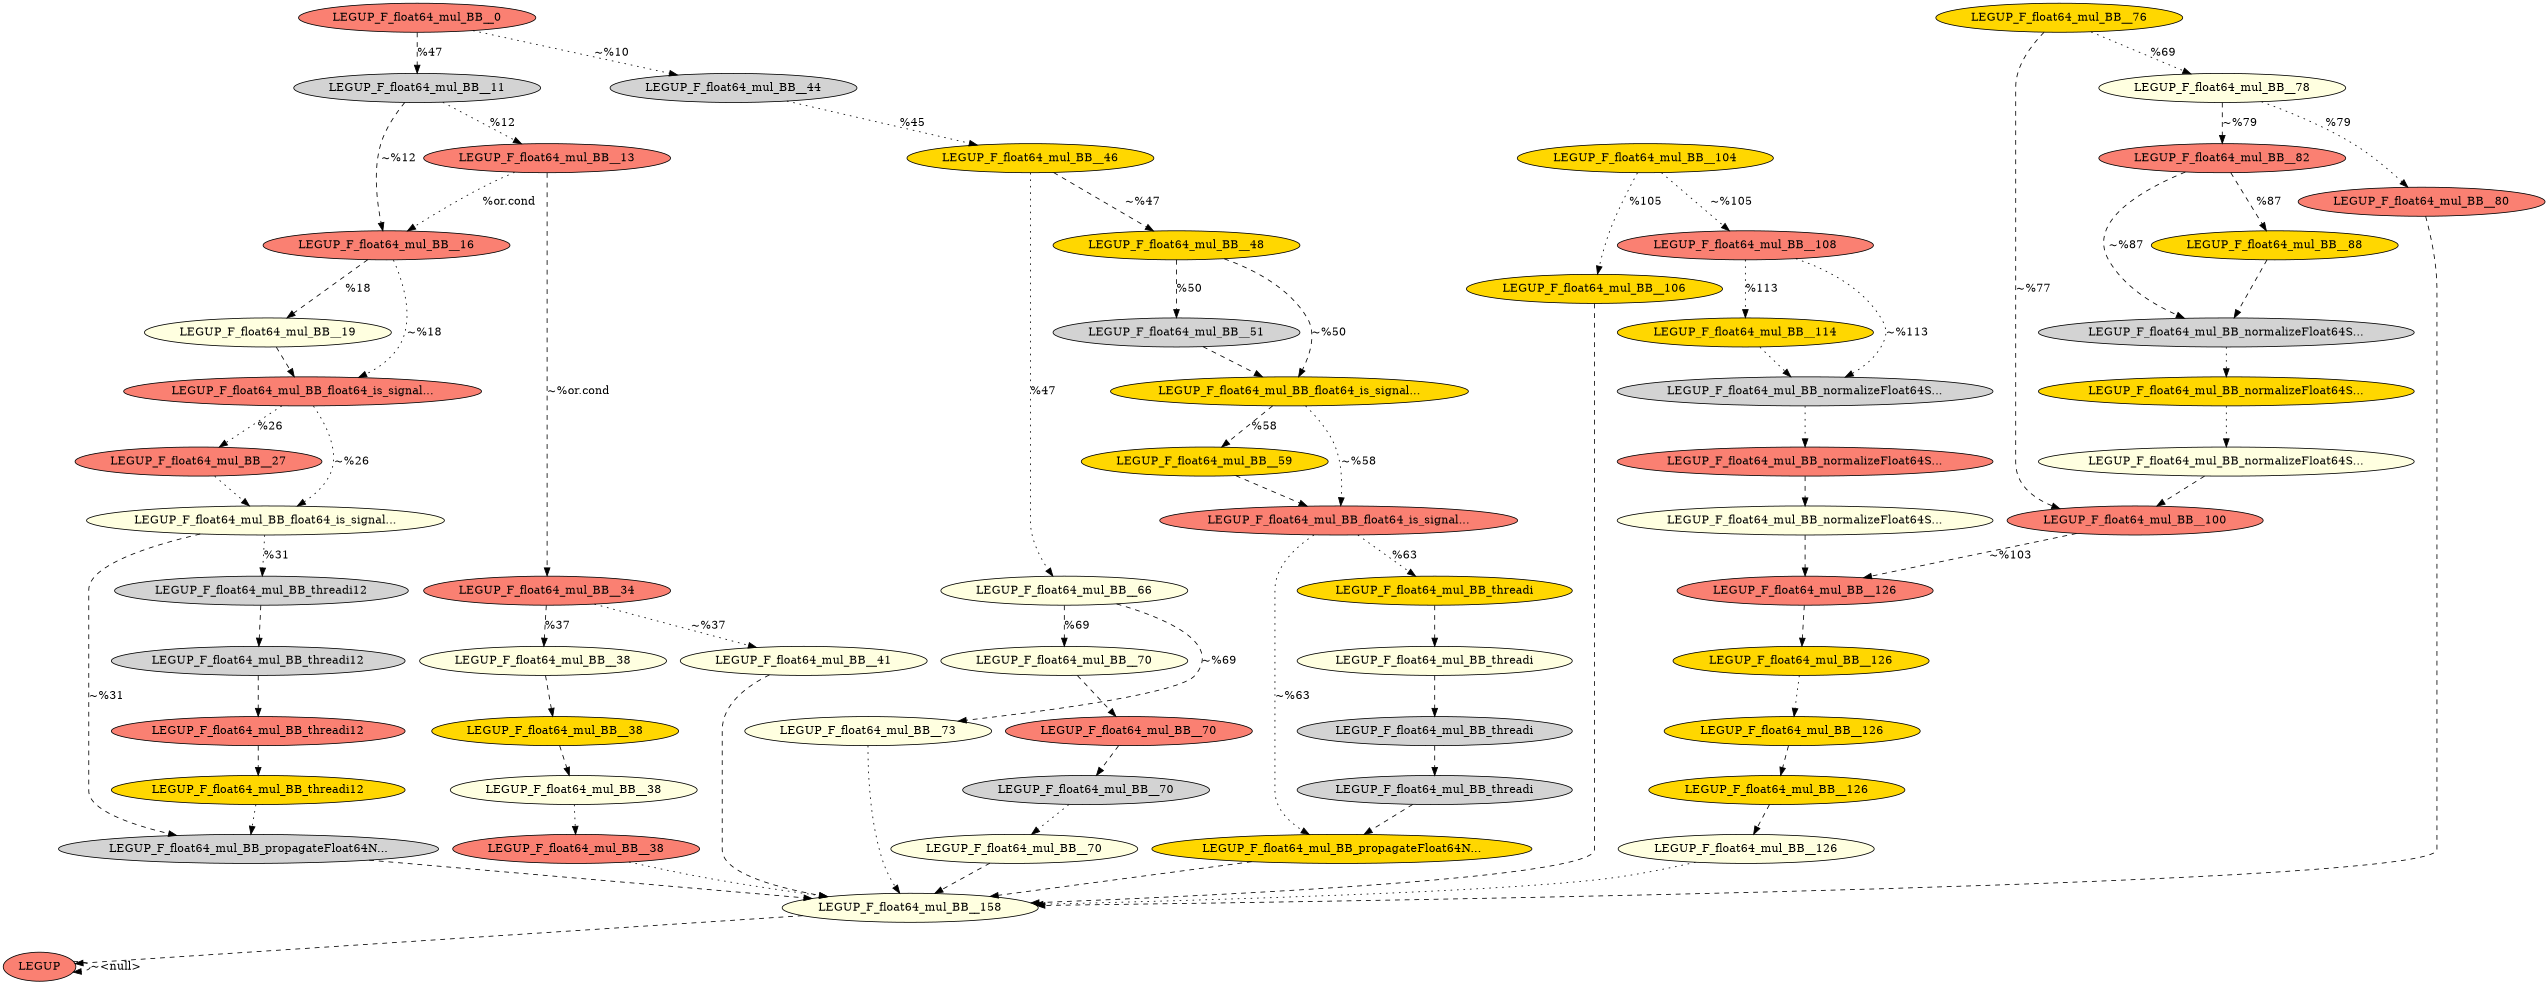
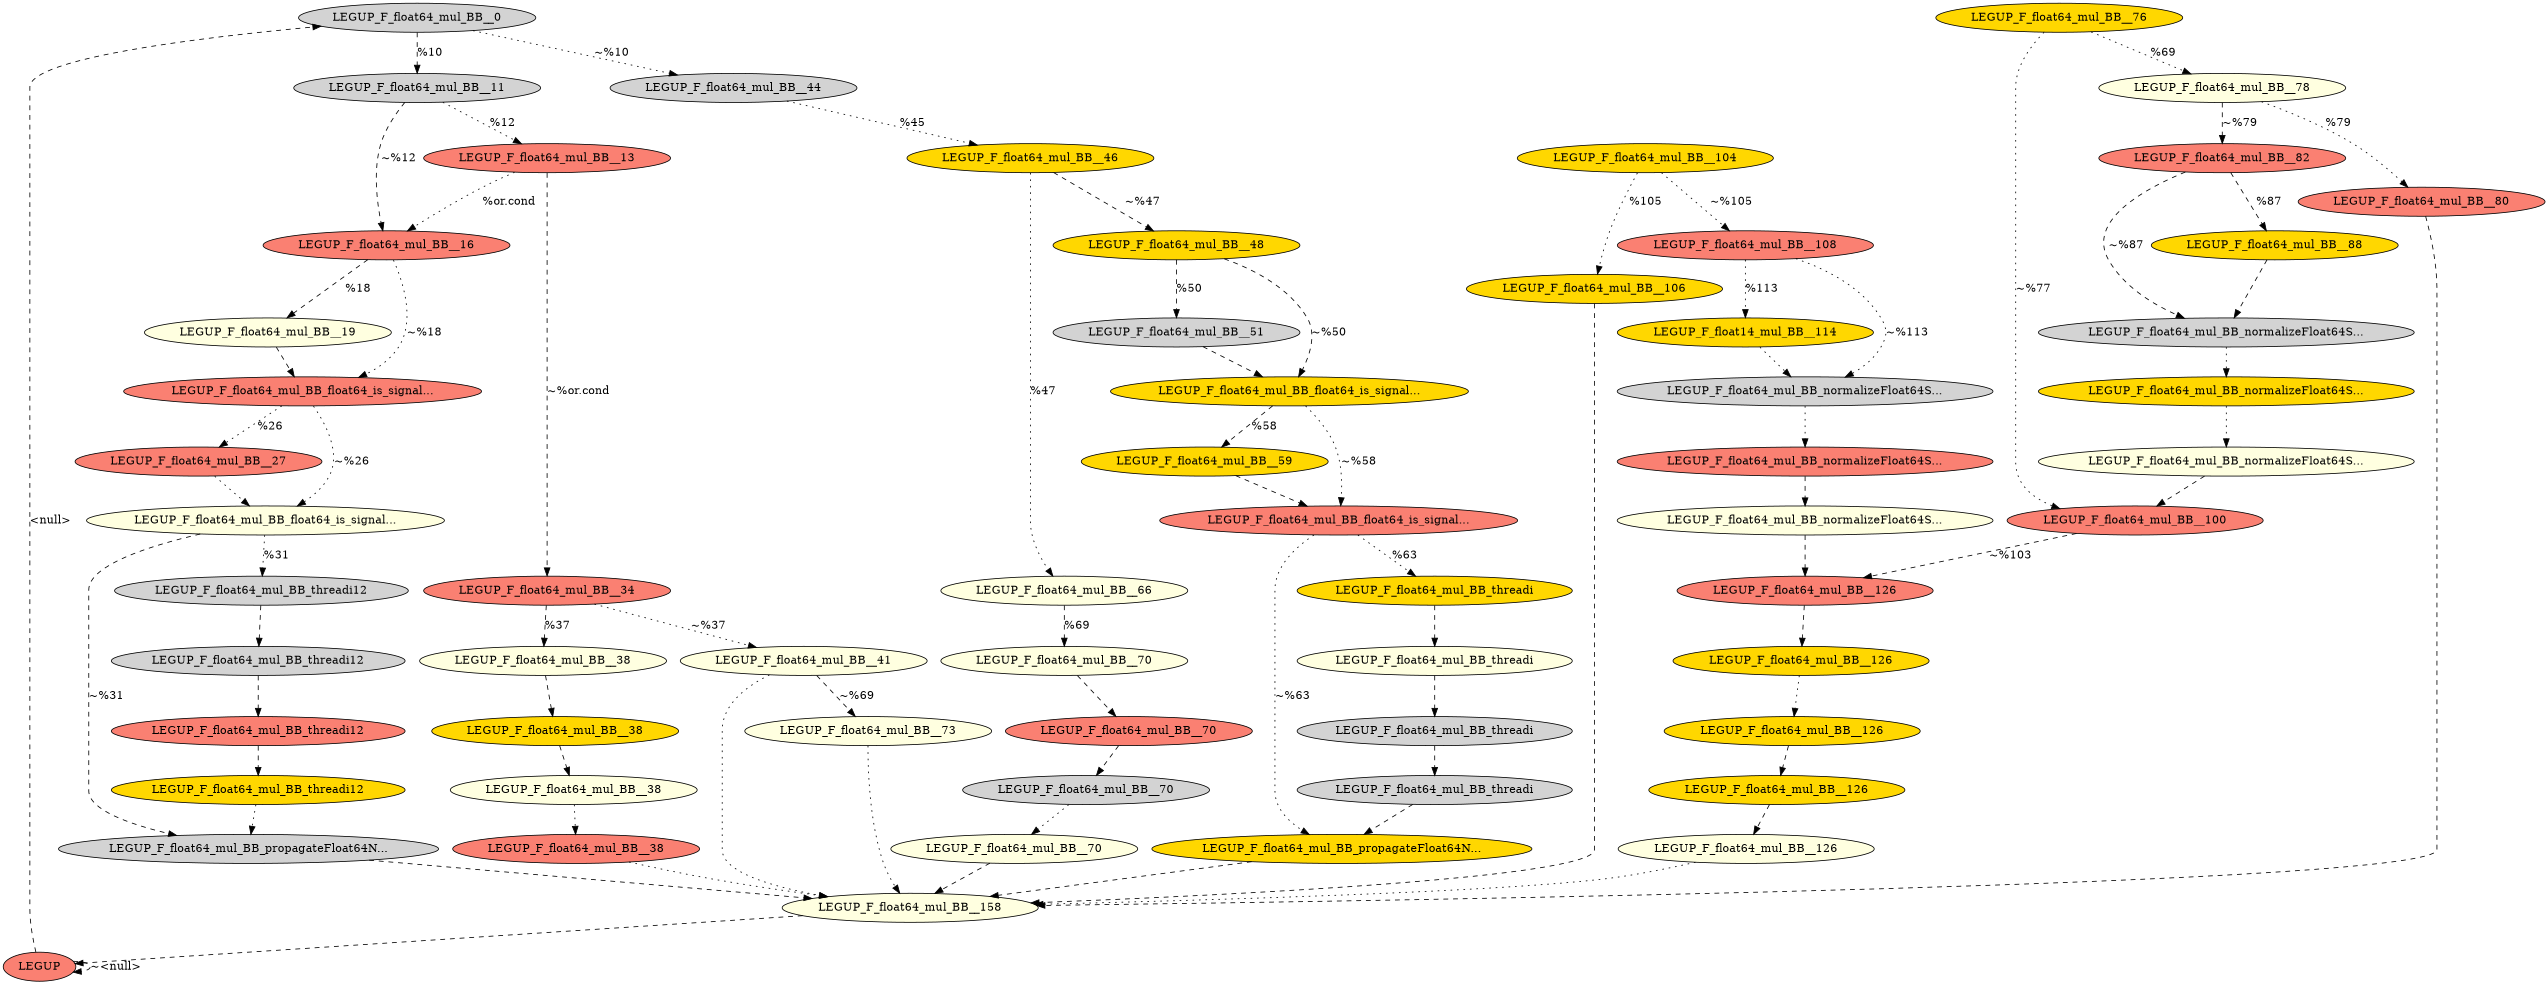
node "LEGUP_F_float64_mul_BB__0": fillcolor salmon -> lightgrey
edge "LEGUP_F_float64_mul_BB__0" -> "LEGUP_F_float64_mul_BB__11": label "%47" -> "%10"
edge "LEGUP_F_float64_mul_BB__76" -> "LEGUP_F_float64_mul_BB__100": style dashed -> dotted
node "LEGUP_F_float64_mul_BB__114": label "LEGUP_F_float64_mul_BB__114" -> "LEGUP_F_float14_mul_BB__114"
edge "LEGUP" -> "LEGUP_F_float64_mul_BB__0": added, label "<null>"
edge "LEGUP_F_float64_mul_BB__66" -> "LEGUP_F_float64_mul_BB__73": now "LEGUP_F_float64_mul_BB__41" -> "LEGUP_F_float64_mul_BB__73"
edge "LEGUP_F_float64_mul_BB__41" -> "LEGUP_F_float64_mul_BB__158": style dashed -> dotted
